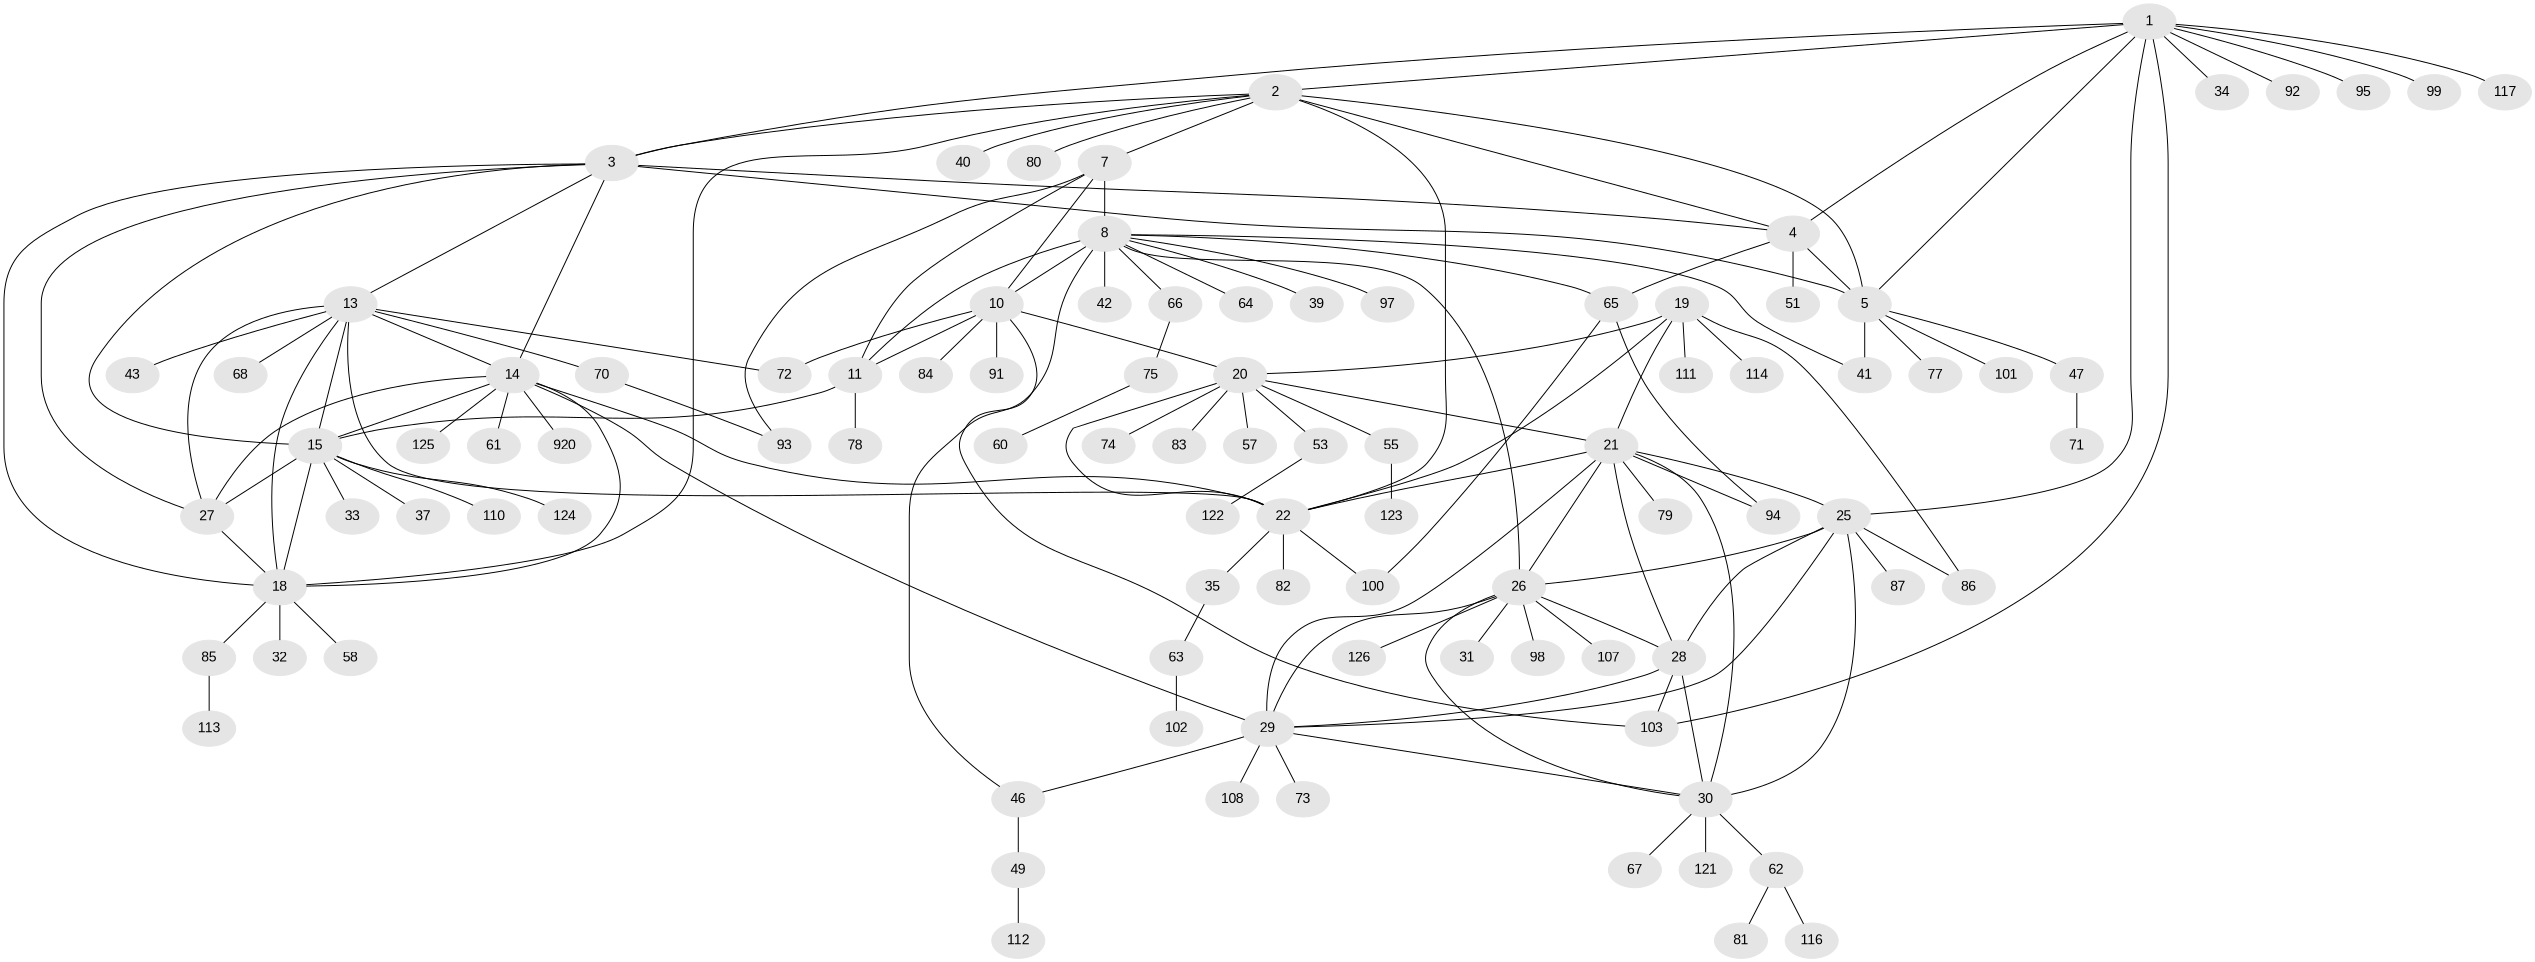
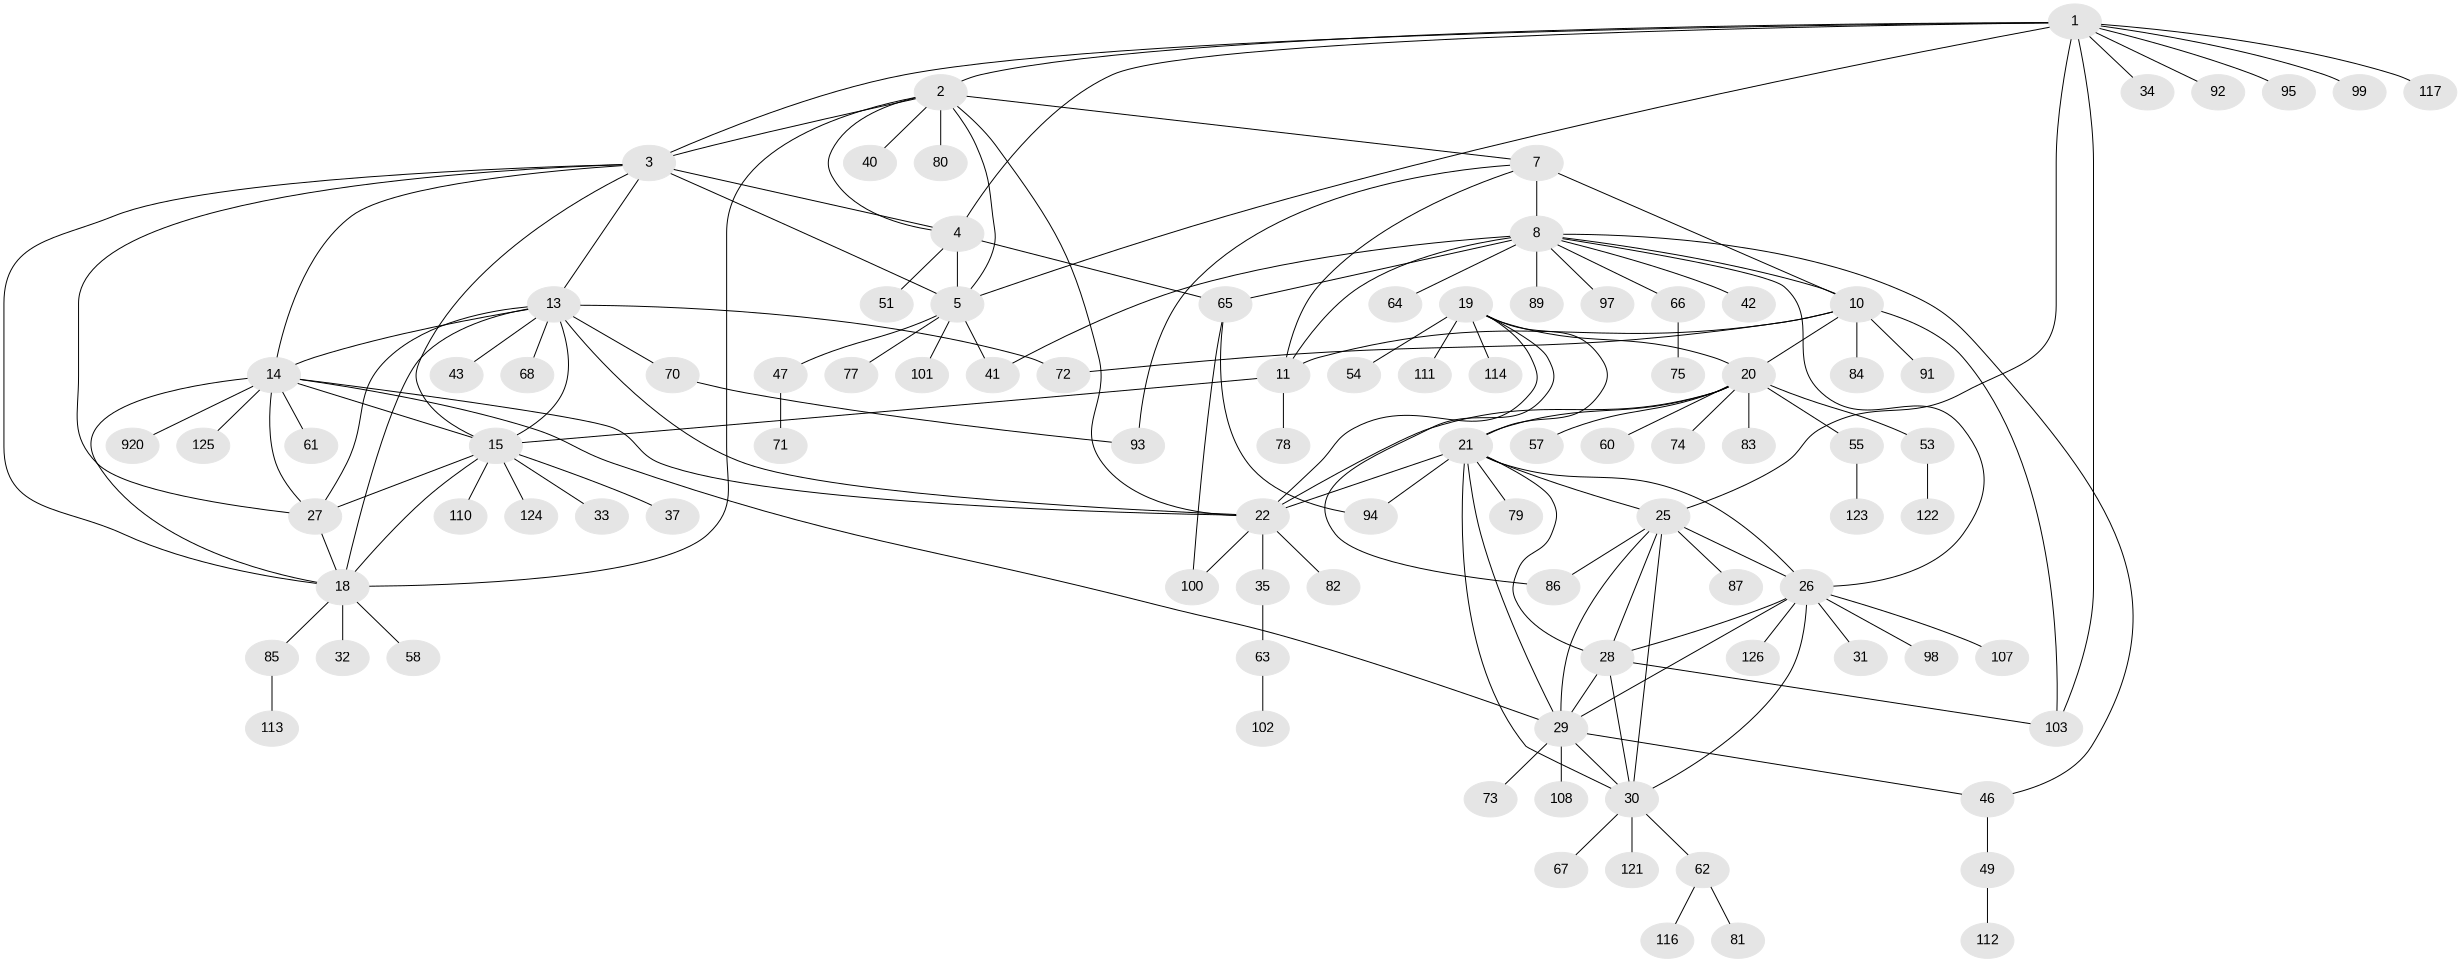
node "39": label "39" -> "89"
node "54": added
edge "75" -- "60": now "20" -- "60"
